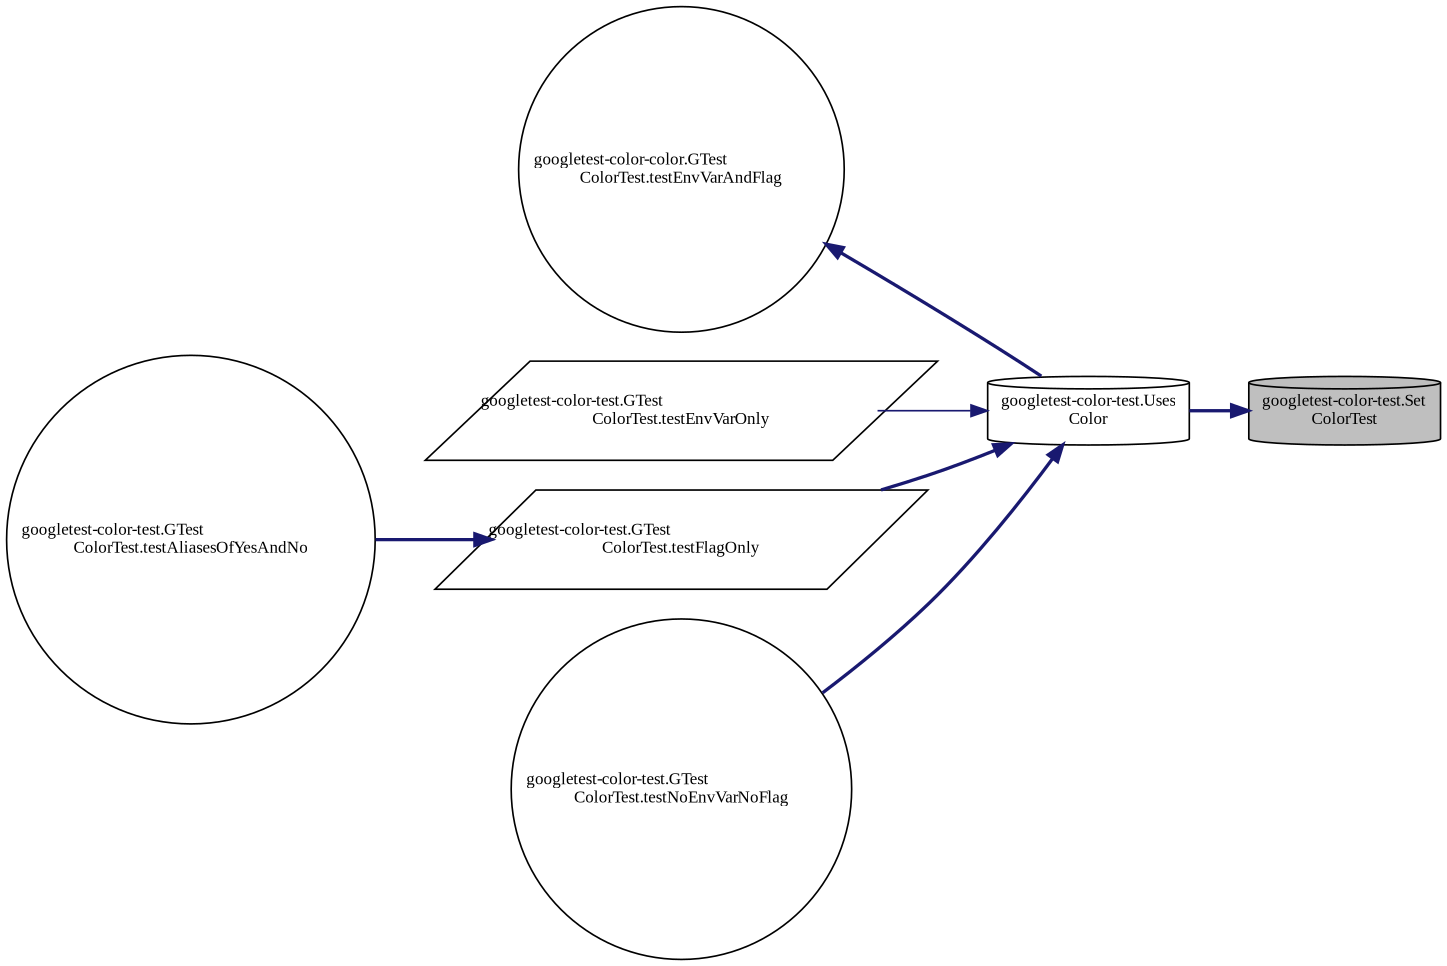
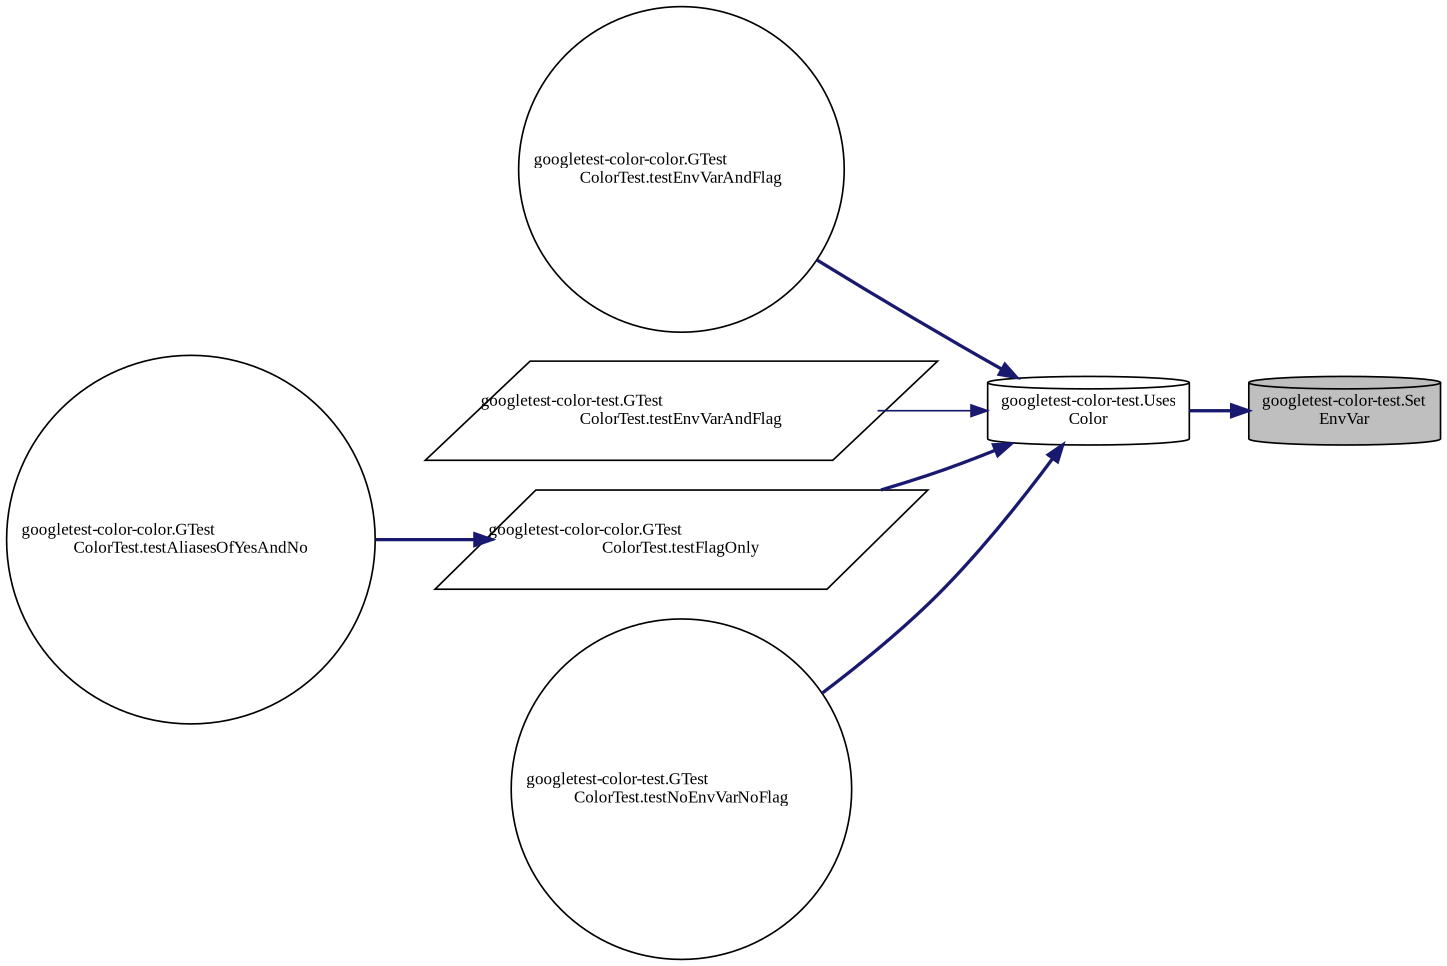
edge "googletest-color-test.Uses Color" -> "googletest-color-color.GTest ColorTest.testEnvVarAndFlag": reversed
node "googletest-color-test.GTest ColorTest.testEnvVarOnly": label "googletest-color-test.GTest ColorTest.testEnvVarOnly" -> "googletest-color-test.GTest ColorTest.testEnvVarAndFlag"
node "googletest-color-test.Set ColorTest": label "googletest-color-test.Set ColorTest" -> "googletest-color-test.Set EnvVar"
node "googletest-color-test.GTest ColorTest.testAliasesOfYesAndNo": label "googletest-color-test.GTest ColorTest.testAliasesOfYesAndNo" -> "googletest-color-color.GTest ColorTest.testAliasesOfYesAndNo"
node "googletest-color-test.GTest ColorTest.testFlagOnly": label "googletest-color-test.GTest ColorTest.testFlagOnly" -> "googletest-color-color.GTest ColorTest.testFlagOnly"
